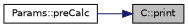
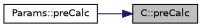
node "C::print": label "C::print" -> "C::preCalc"
